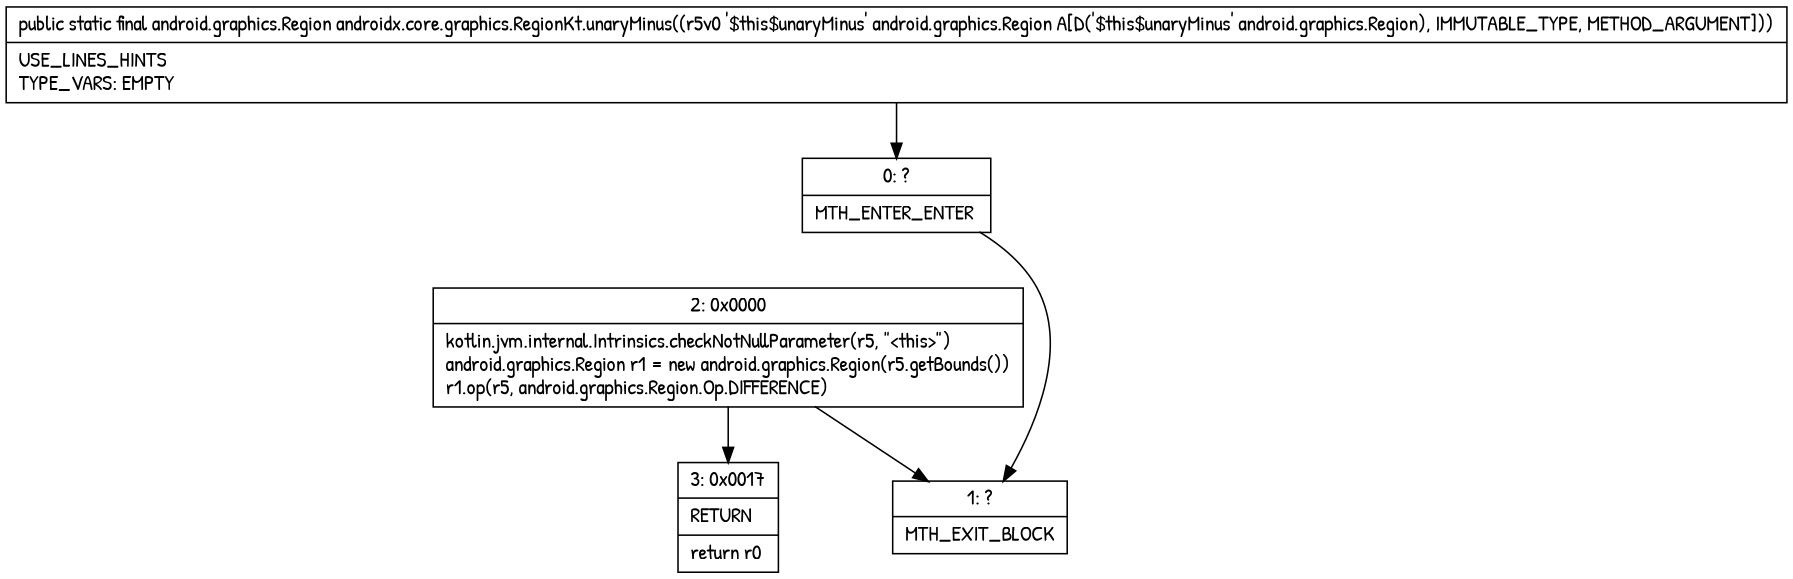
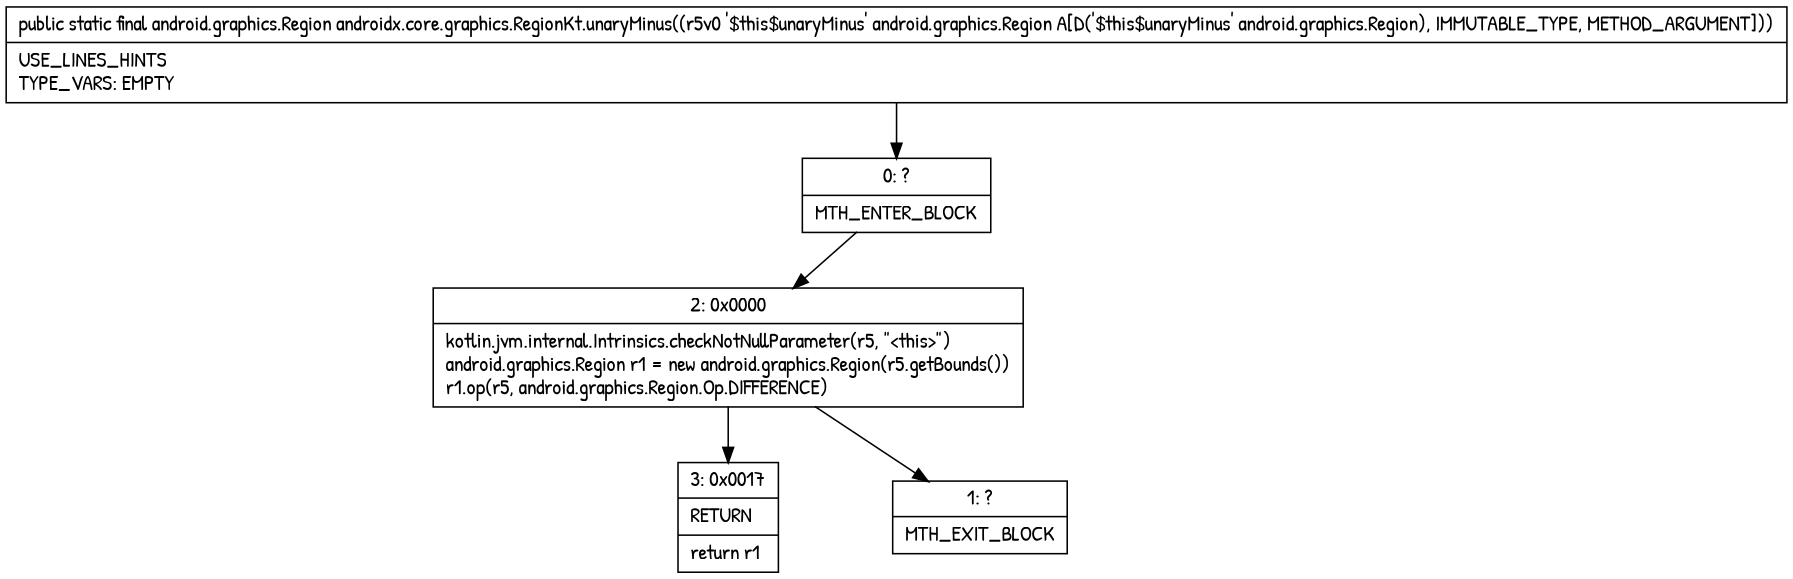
node "0: ?": text "MTH_ENTER_ENTER" -> "MTH_ENTER_BLOCK"
edge "0: ?" -> "1: ?": now "0: ?" -> "2: 0x0000"
node "3: 0x0017": text "return r0" -> "return r1"
